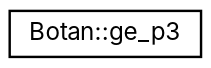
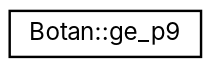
node "Botan::ge_p3": label "Botan::ge_p3" -> "Botan::ge_p9"
